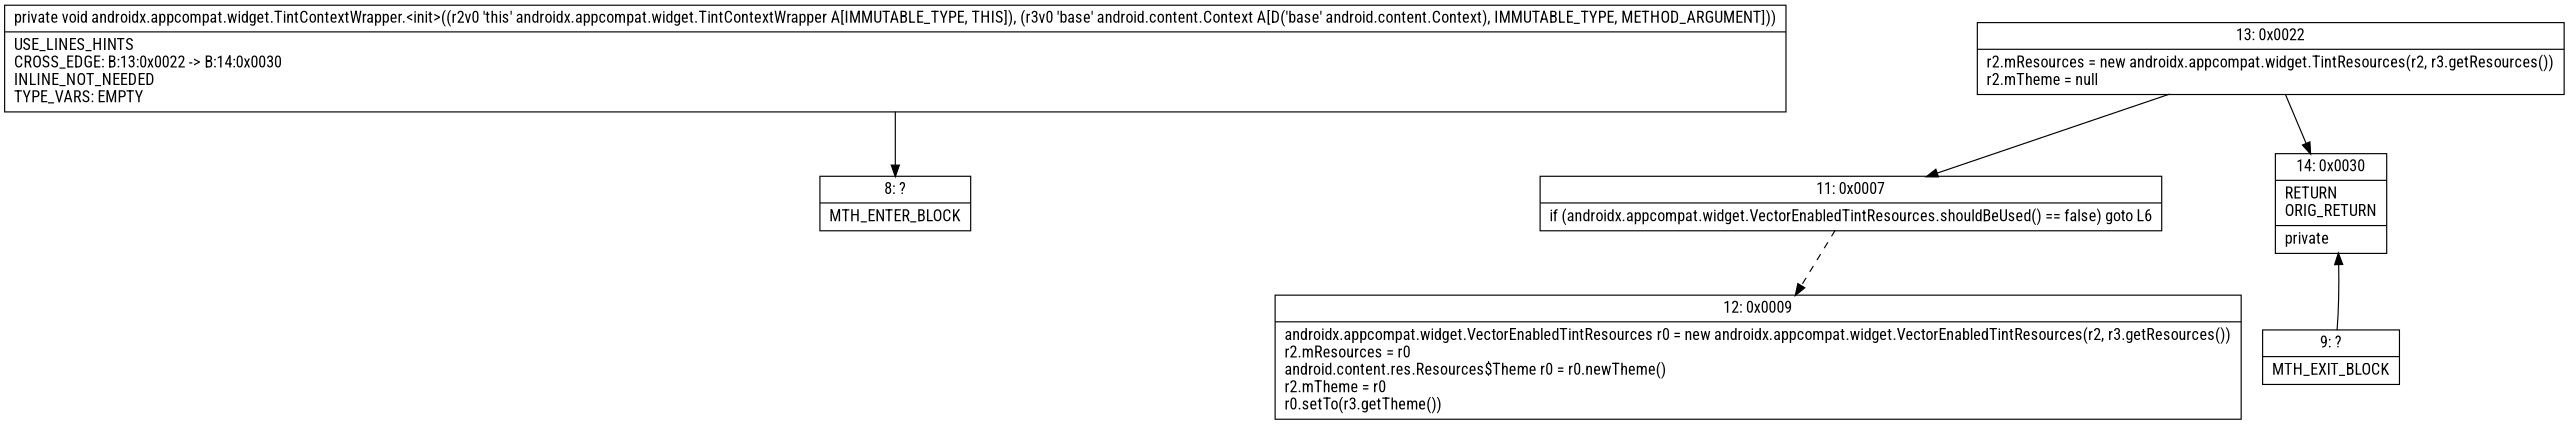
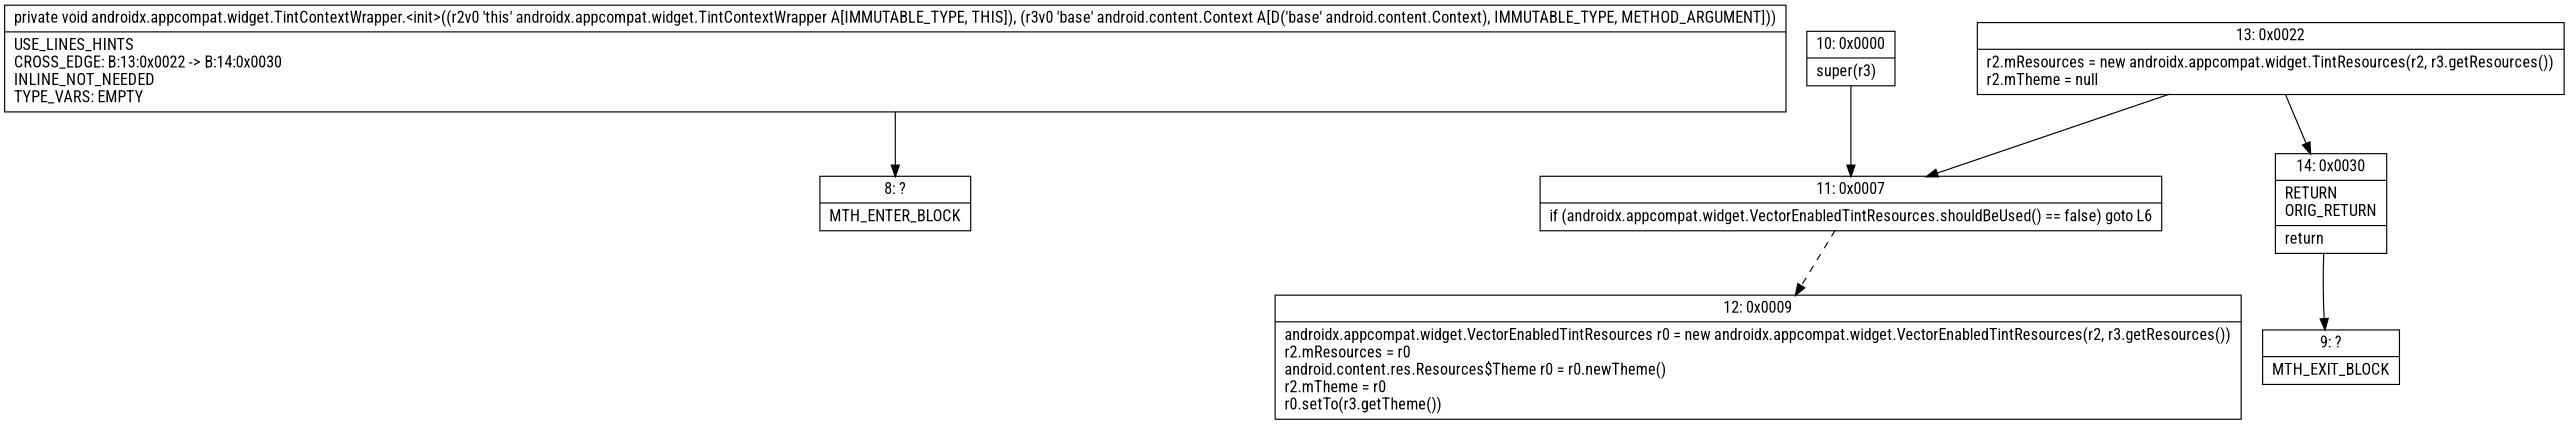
node "10: 0x0000": added
node "14: 0x0030": text "private" -> "return"
edge "9: ?" -> "14: 0x0030": reversed
